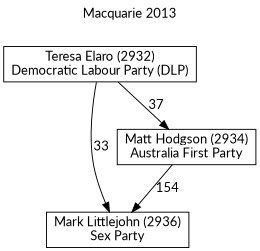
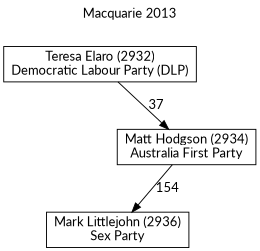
edge "Teresa Elaro (2932) Democratic Labour Party (DLP)" -> "Mark Littlejohn (2936) Sex Party": removed, label "33"
